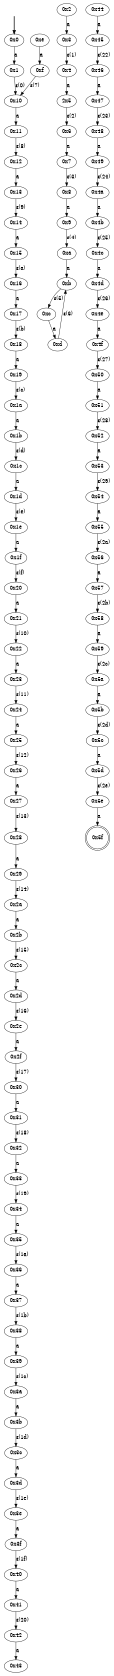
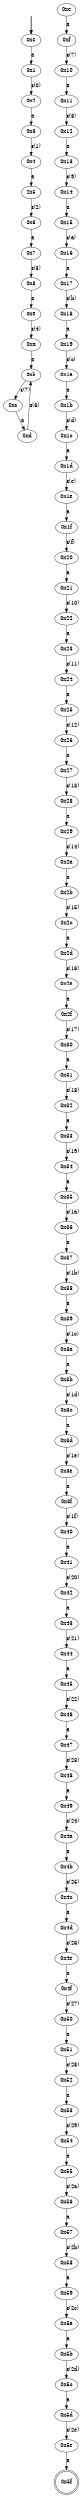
edge "0x1" -> "0x10": now "0x1" -> "0x2"
edge "0xb" -> "0xc": label "ε(5)" -> "ε(7)"
edge "0x43" -> "0x44": added, label "ε(21)"
